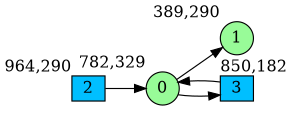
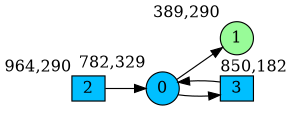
node "0 782,329": fillcolor palegreen -> deepskyblue
